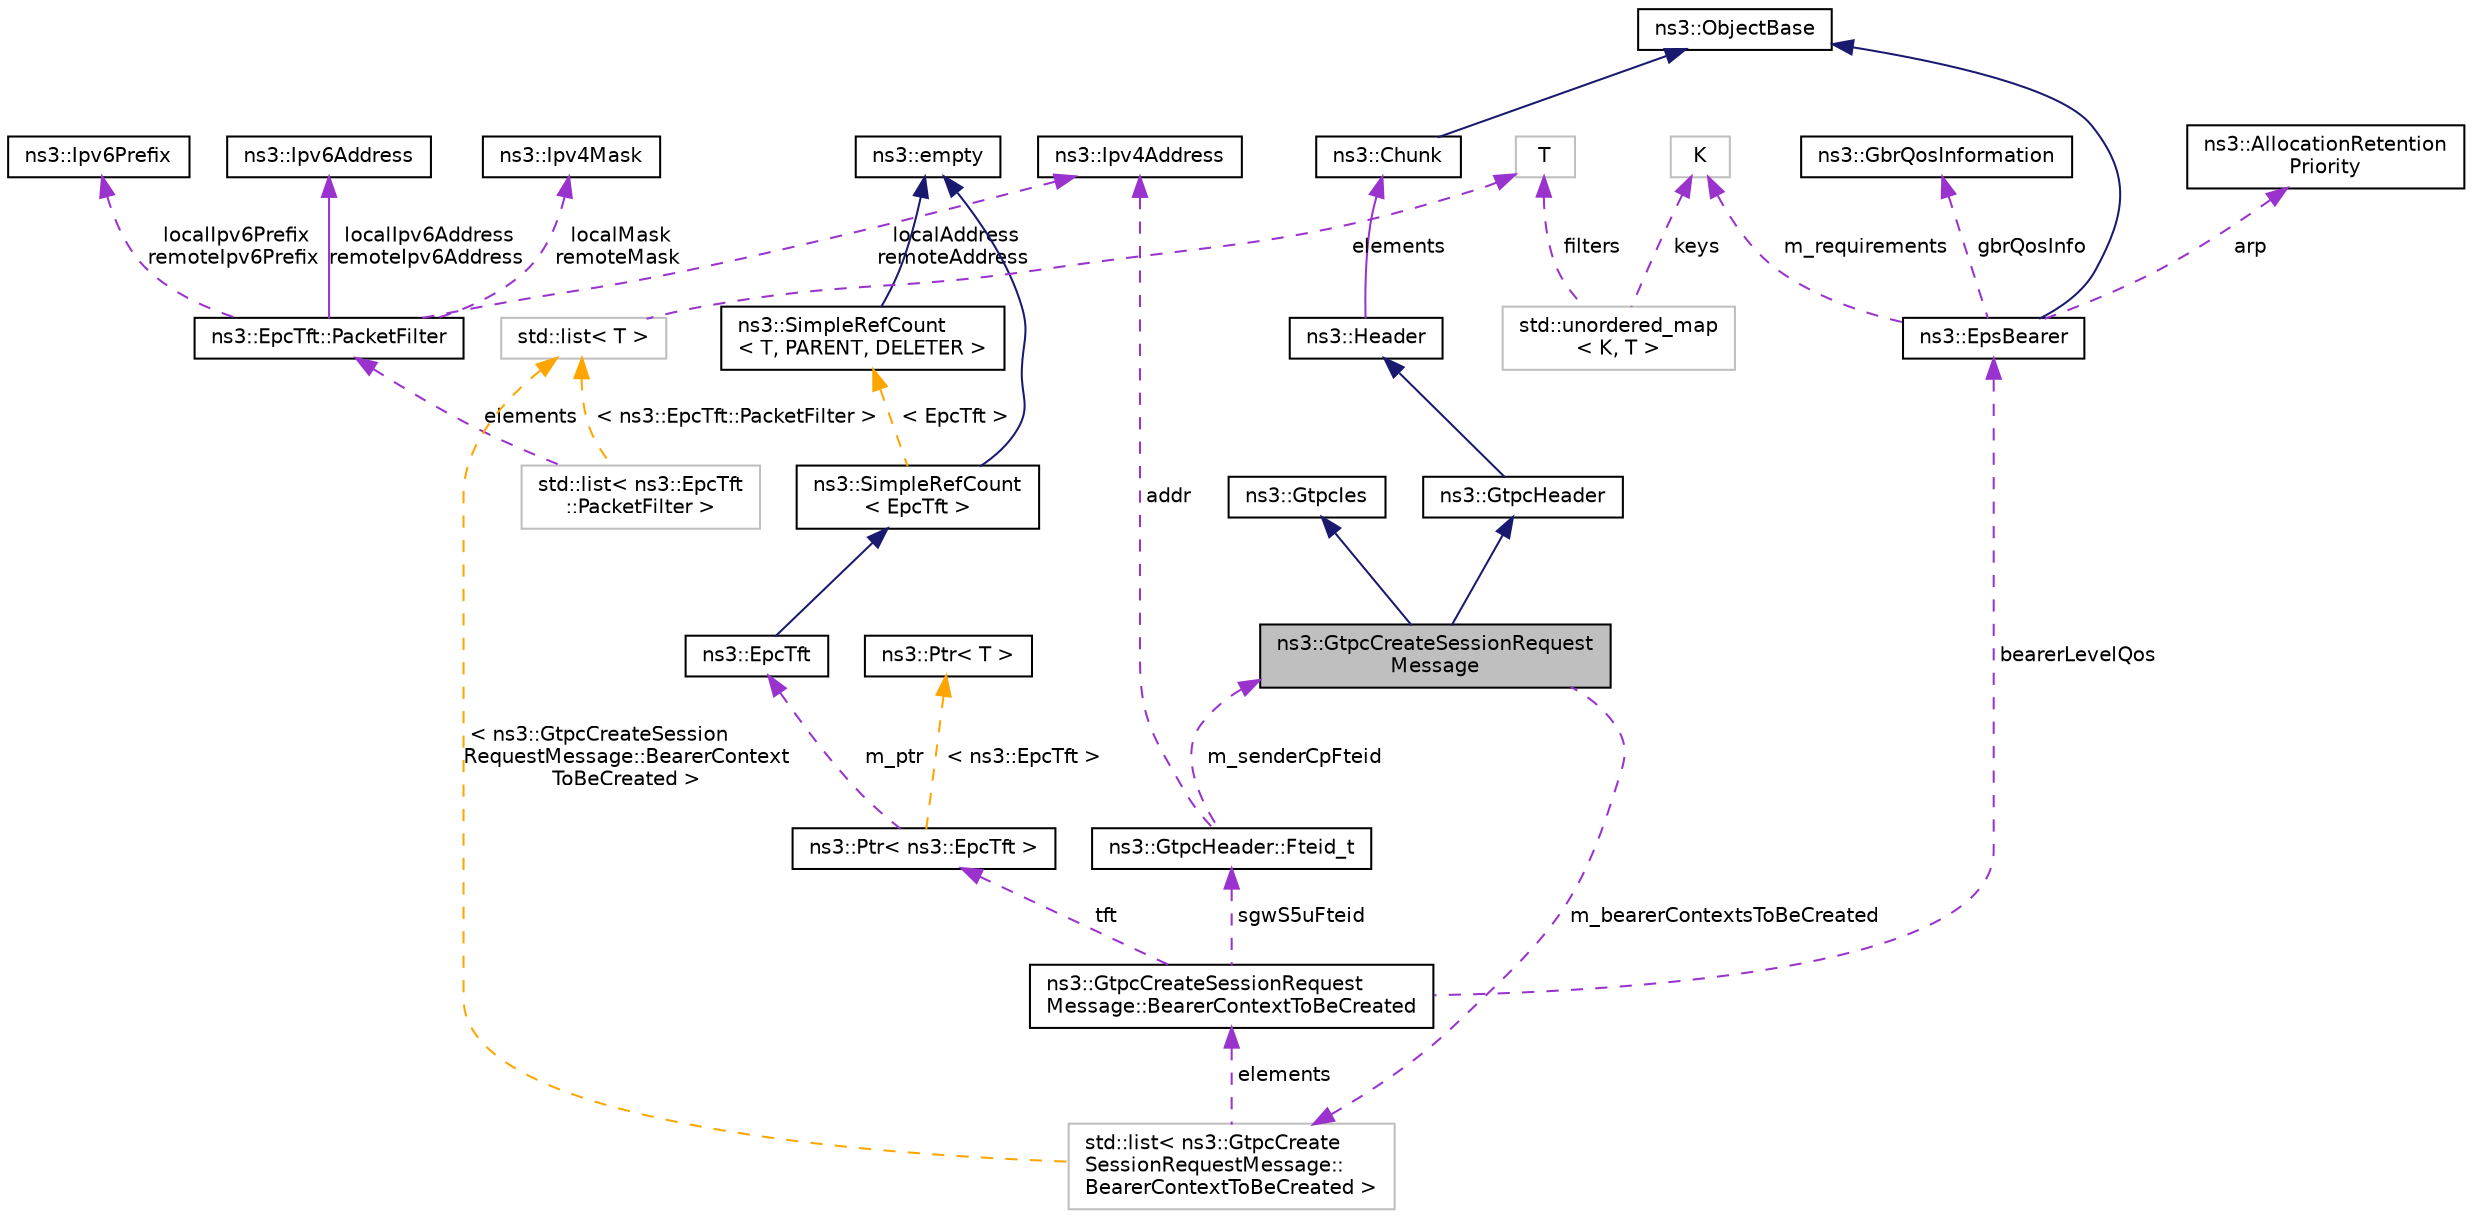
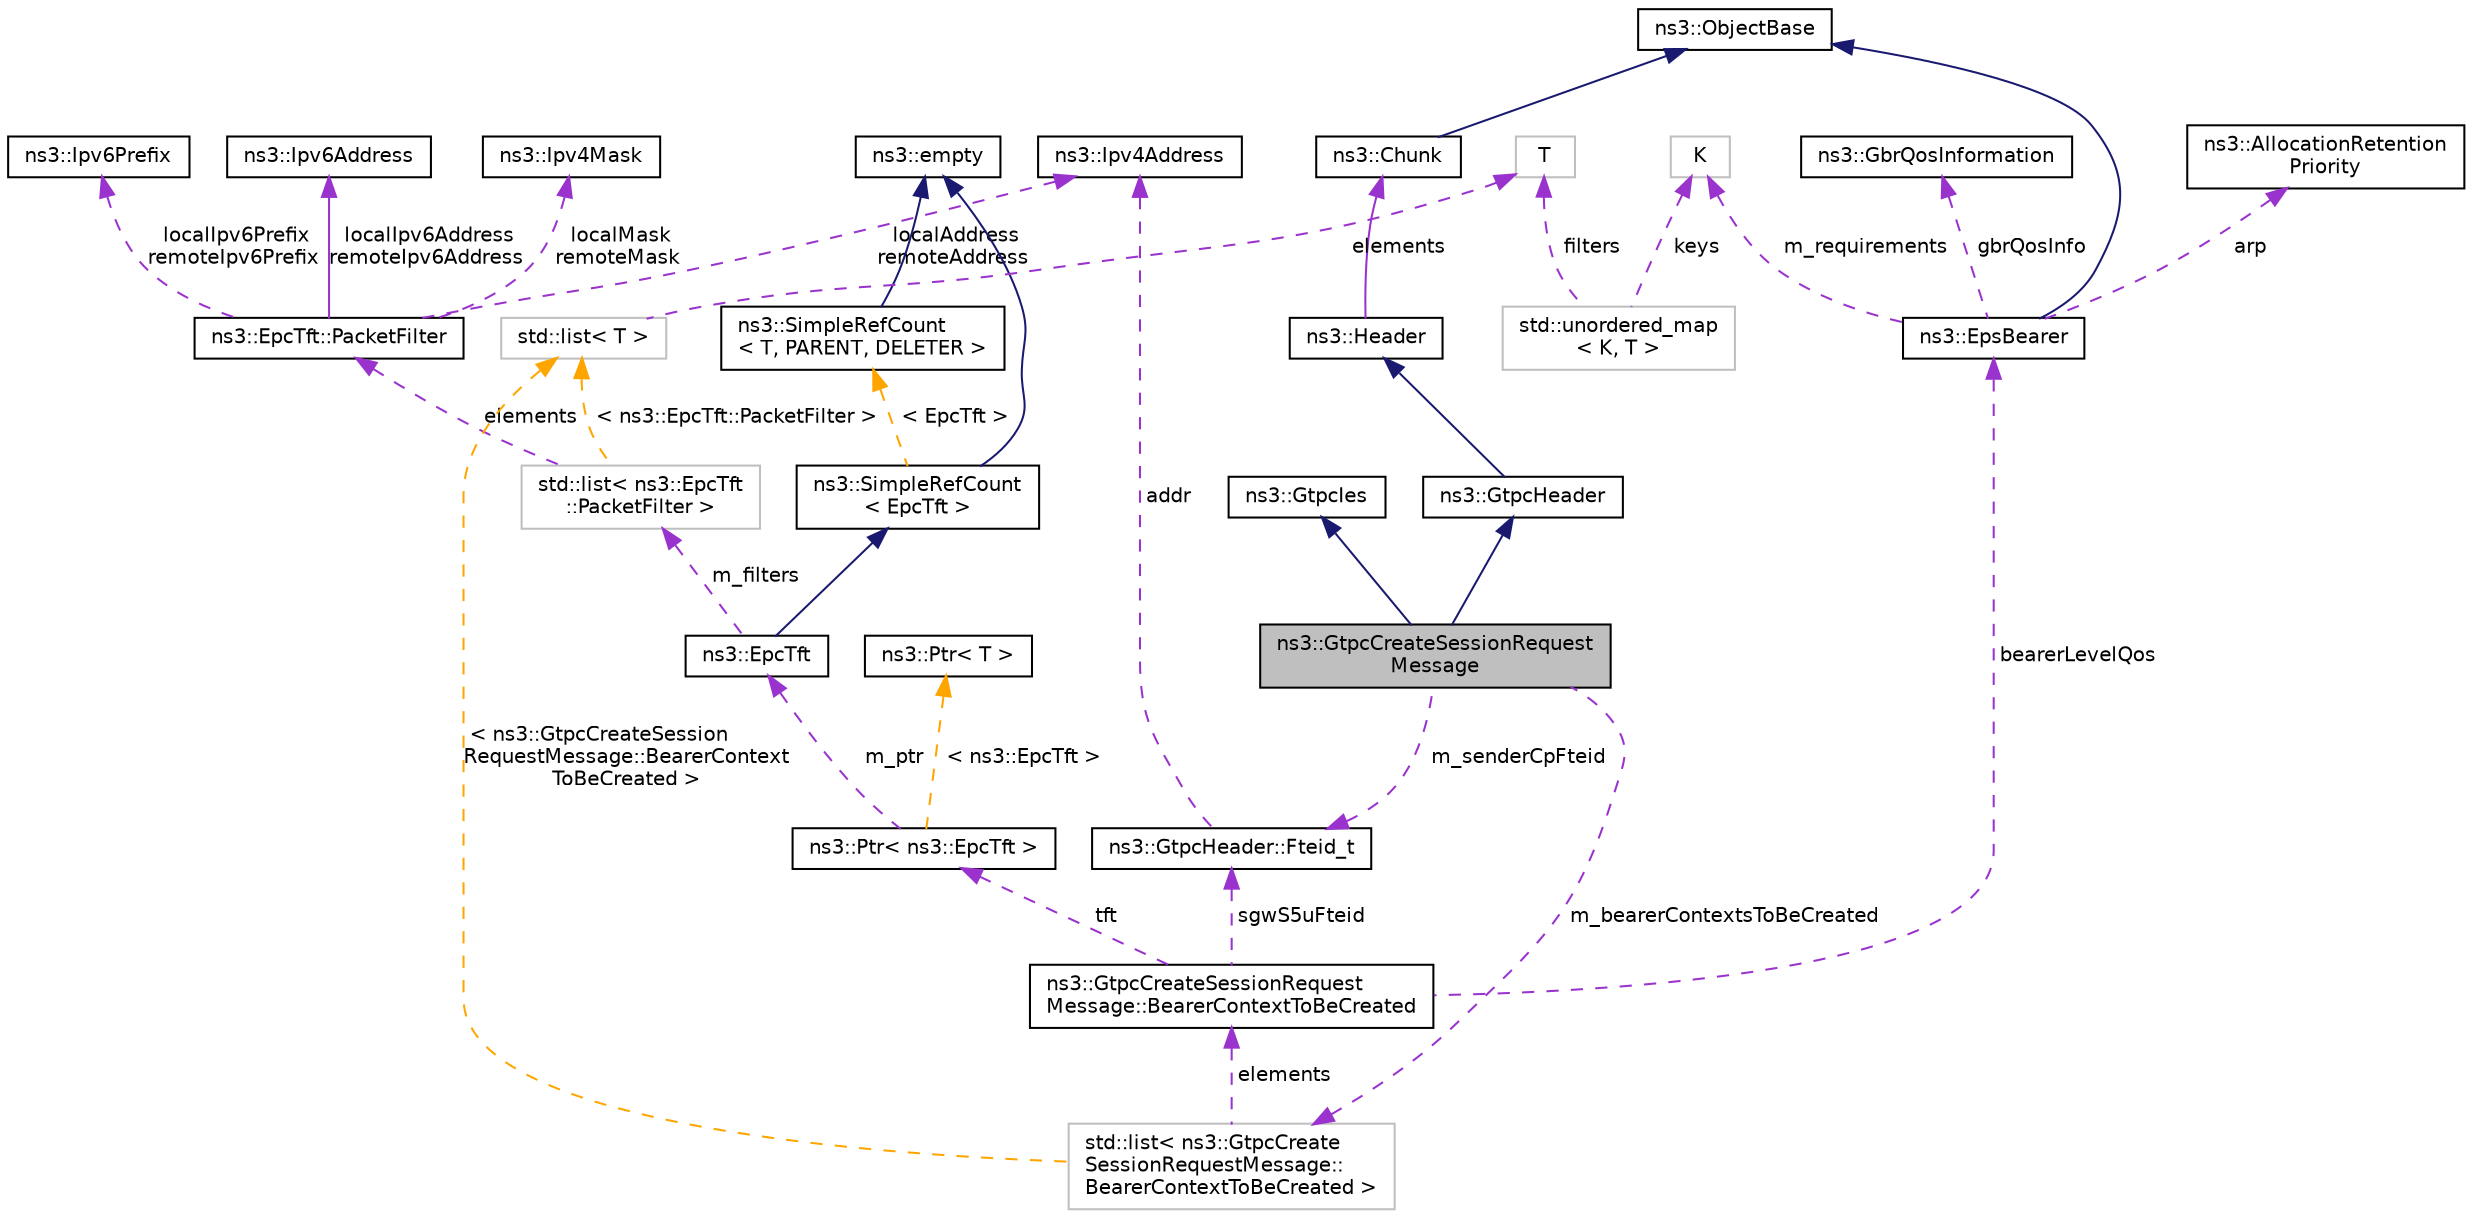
edge "ns3::EpcTft" -> "std::list< ns3::EpcTft ::PacketFilter >": added, label "m_filters"
edge "ns3::GtpcHeader::Fteid_t" -> "ns3::GtpcCreateSessionRequest Message": reversed
